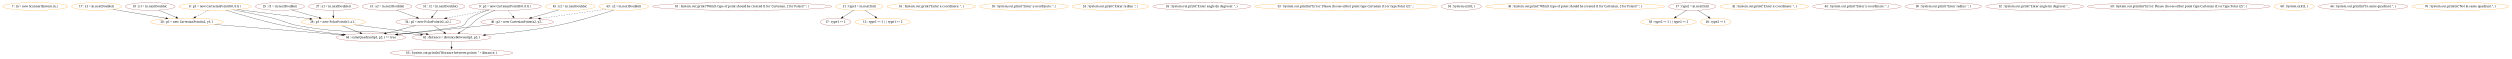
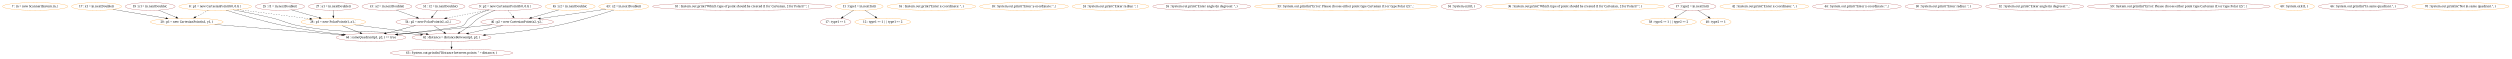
edge "8 : p1 = new CartesianPoint(0.0, 0.0, )" -> "28 : p1 = new PolarPoint(r1, a1, )": style solid -> dashed
edge "43 : x2 = in.nextDouble()" -> "46 : p2 = new CartesianPoint(x2, y2, )": style dashed -> solid
edge "46 : p2 = new CartesianPoint(x2, y2, )" -> "62 : distance = distanceBetween(p1, p2, )": added
